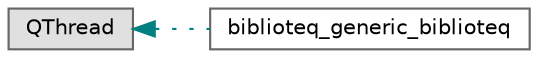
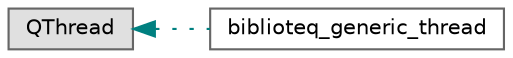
node "biblioteq_generic_biblioteq": label "biblioteq_generic_biblioteq" -> "biblioteq_generic_thread"
